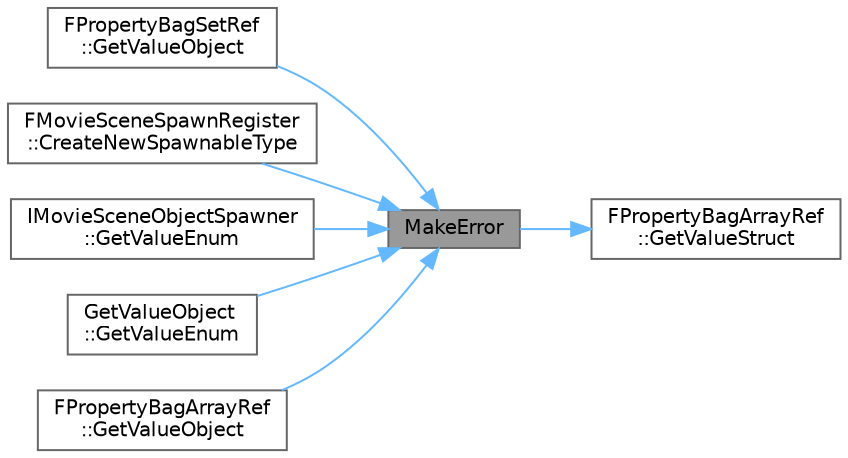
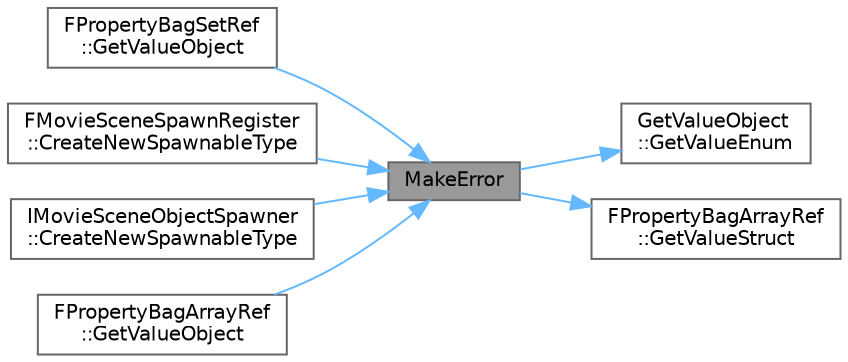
node "IMovieSceneObjectSpawner ::GetValueEnum": label "IMovieSceneObjectSpawner ::GetValueEnum" -> "IMovieSceneObjectSpawner ::CreateNewSpawnableType"
edge "GetValueObject ::GetValueEnum" -> "MakeError": reversed
